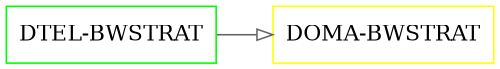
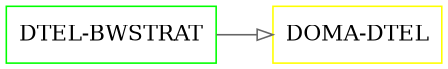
node "DOMA-BWSTRAT": label "DOMA-BWSTRAT" -> "DOMA-DTEL"
